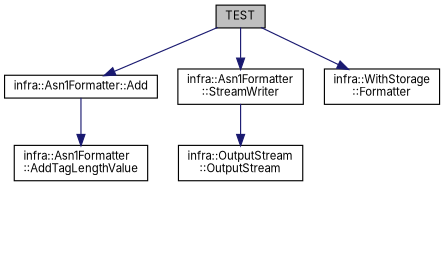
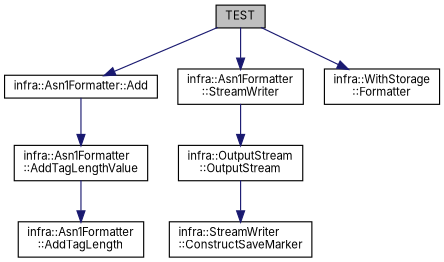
node "infra::Asn1Formatter ::AddTagLength": added
node "infra::StreamWriter ::ConstructSaveMarker": added
